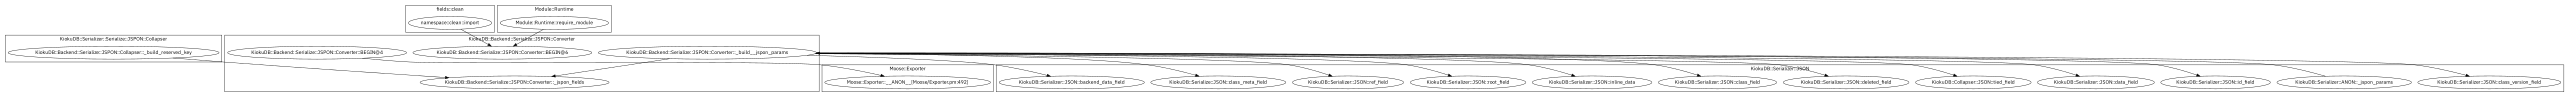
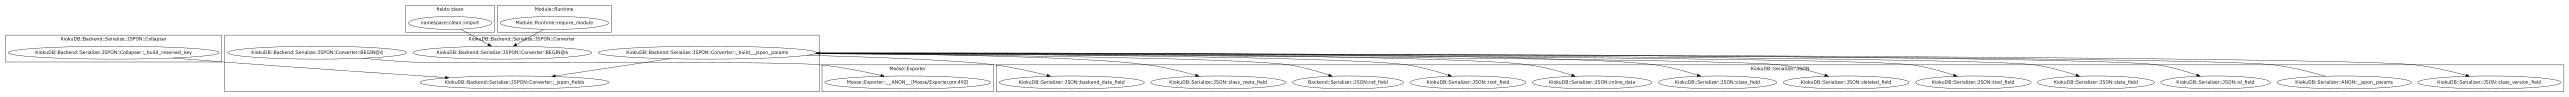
cluster "KiokuDB::Serializer::Serialize::JSPON::Collapser": label "KiokuDB::Serializer::Serialize::JSPON::Collapser" -> "KiokuDB::Backend::Serialize::JSPON::Collapser"
node "KiokuDB::Serializer::JSON::ref_field": label "KiokuDB::Serializer::JSON::ref_field" -> "Backend::Serializer::JSON::ref_field"
node "KiokuDB::Collapser::JSON::tied_field": label "KiokuDB::Collapser::JSON::tied_field" -> "KiokuDB::Serializer::JSON::tied_field"
